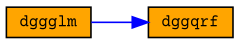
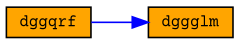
edge "dggglm" -> "dggqrf": reversed
